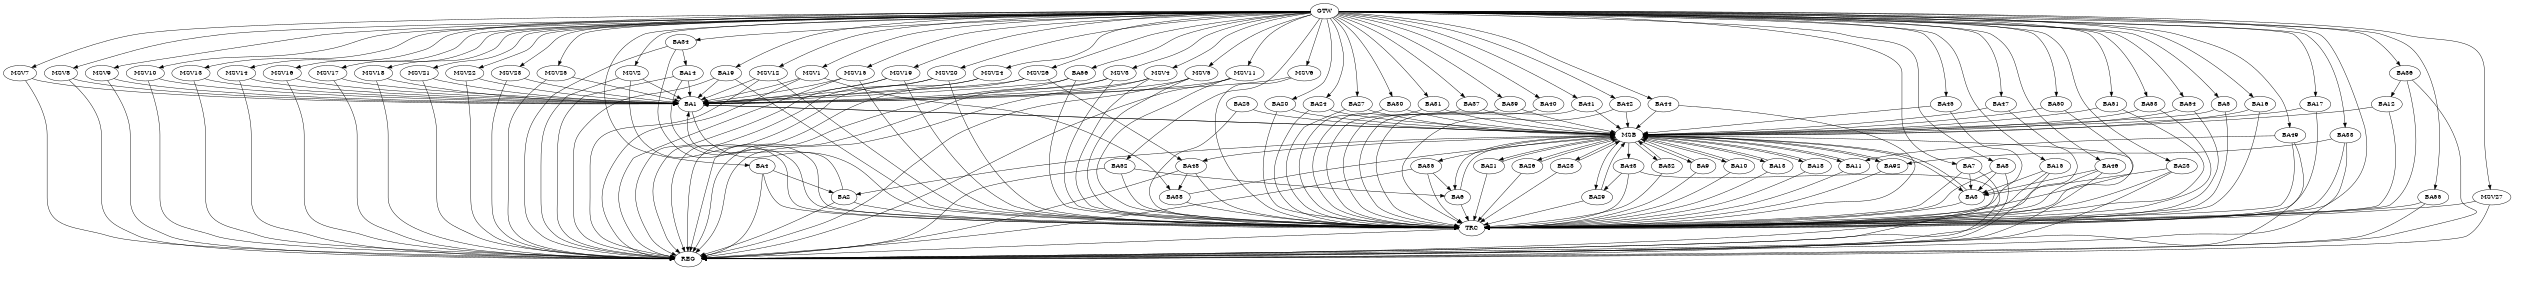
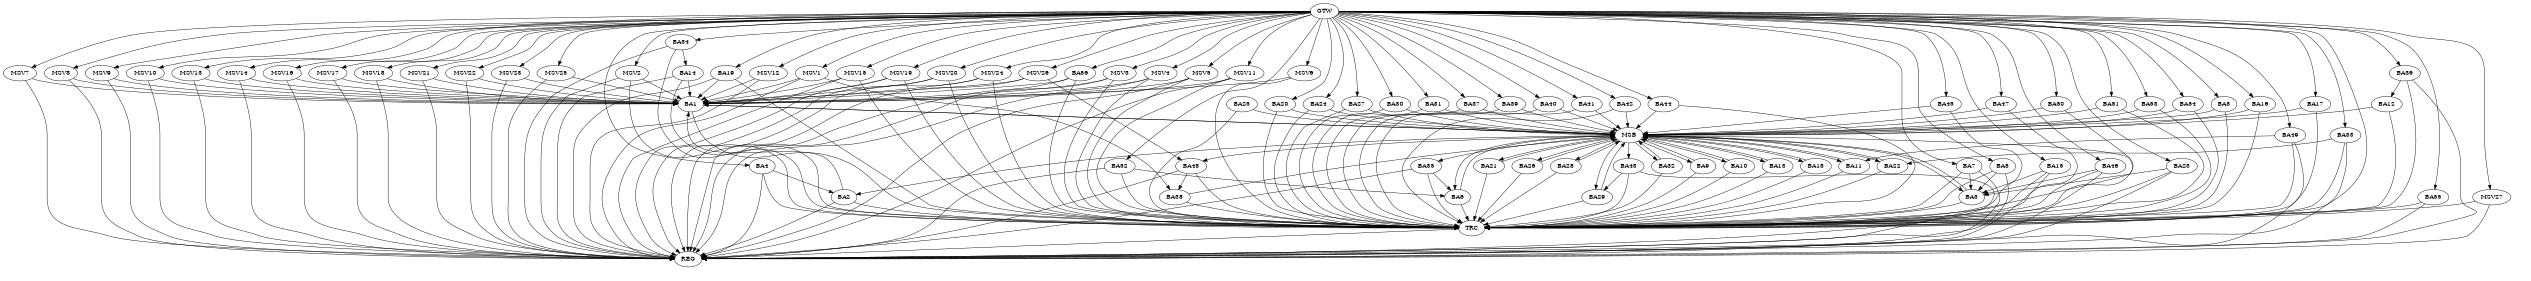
edge "BA40" -> "MSB": added
node "BA92": label "BA92" -> "BA22"
edge "MSV12" -> "TRC": now "MSV24" -> "TRC"
